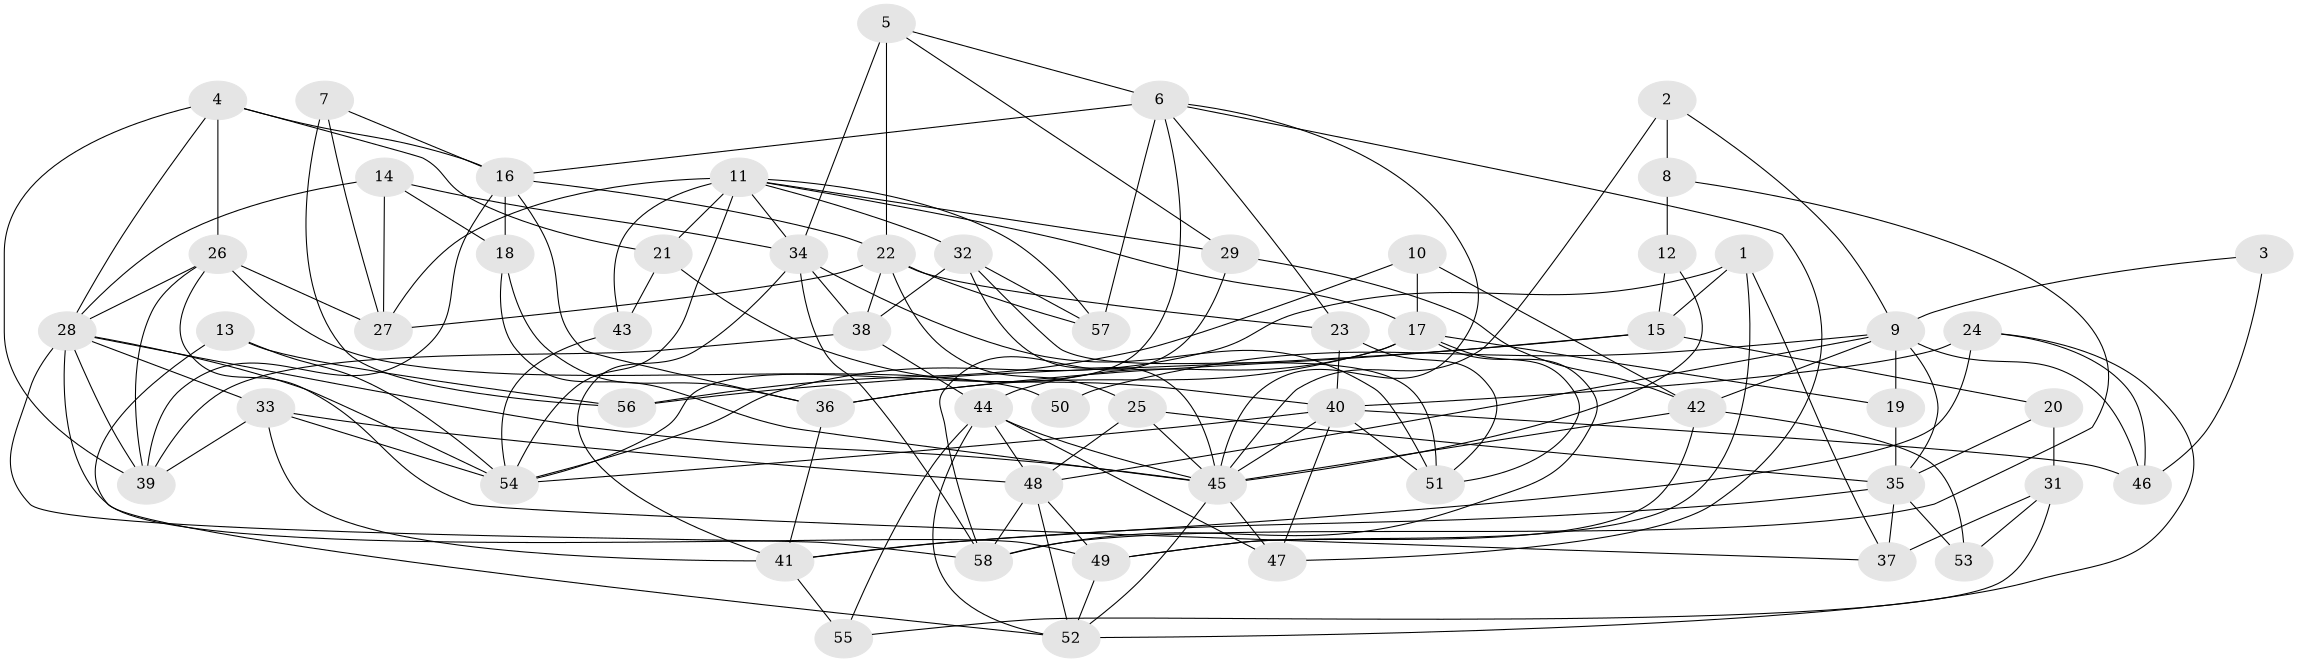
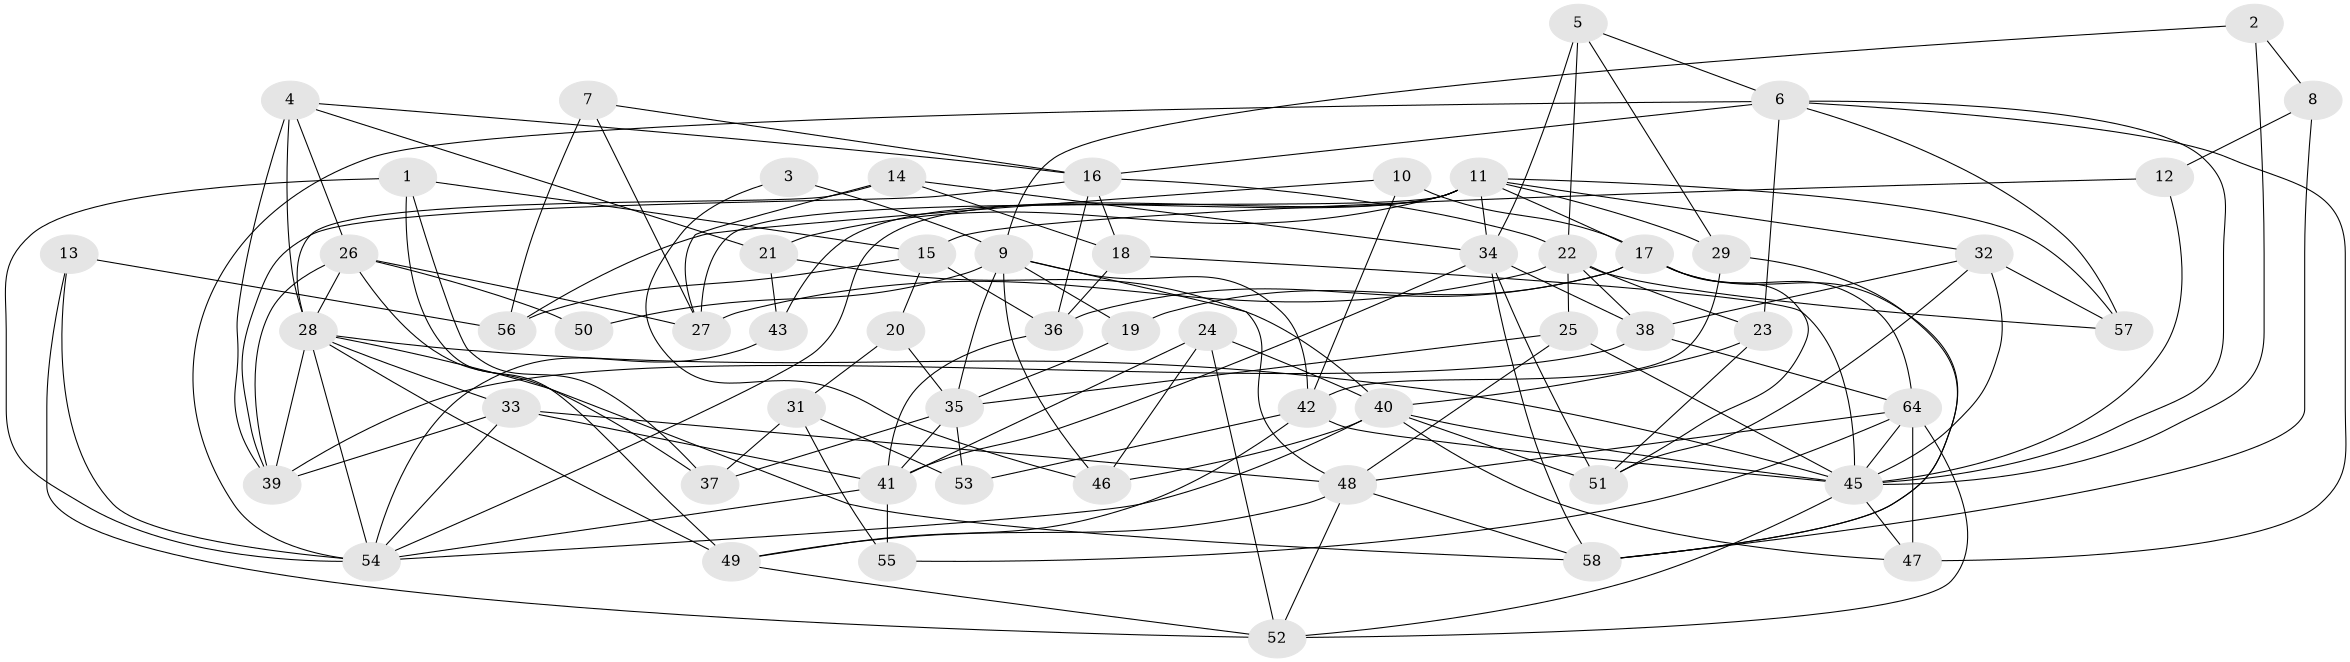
node "44": label "44" -> "64"
edge "41" -- "54": added
